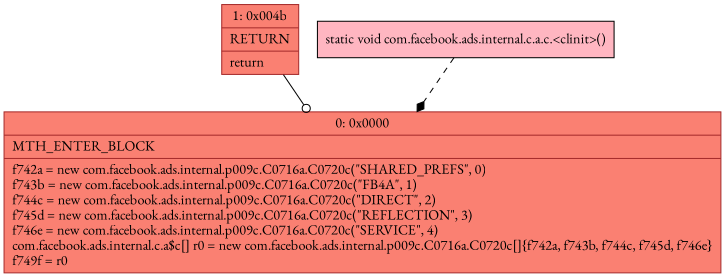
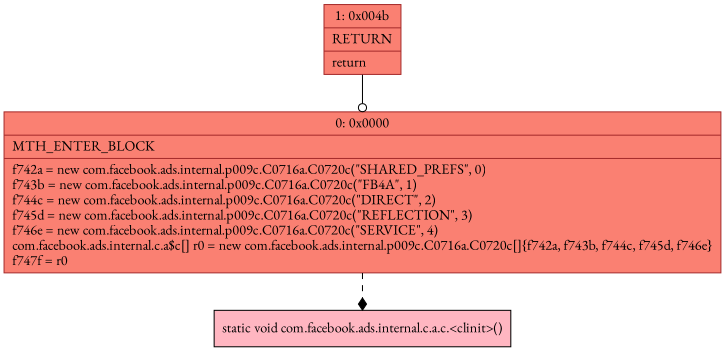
edge "static void com.facebook.ads.internal.c.a.c.<clinit>()" -> "0: 0x0000": reversed
node "0: 0x0000": text "f749f = r0" -> "f747f = r0"
